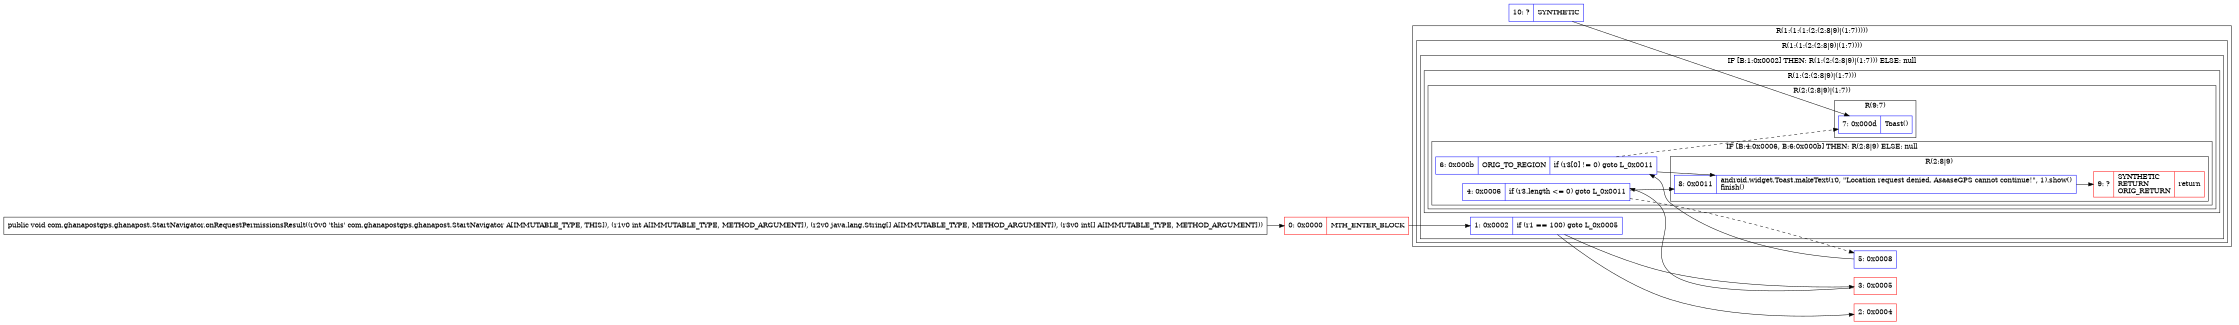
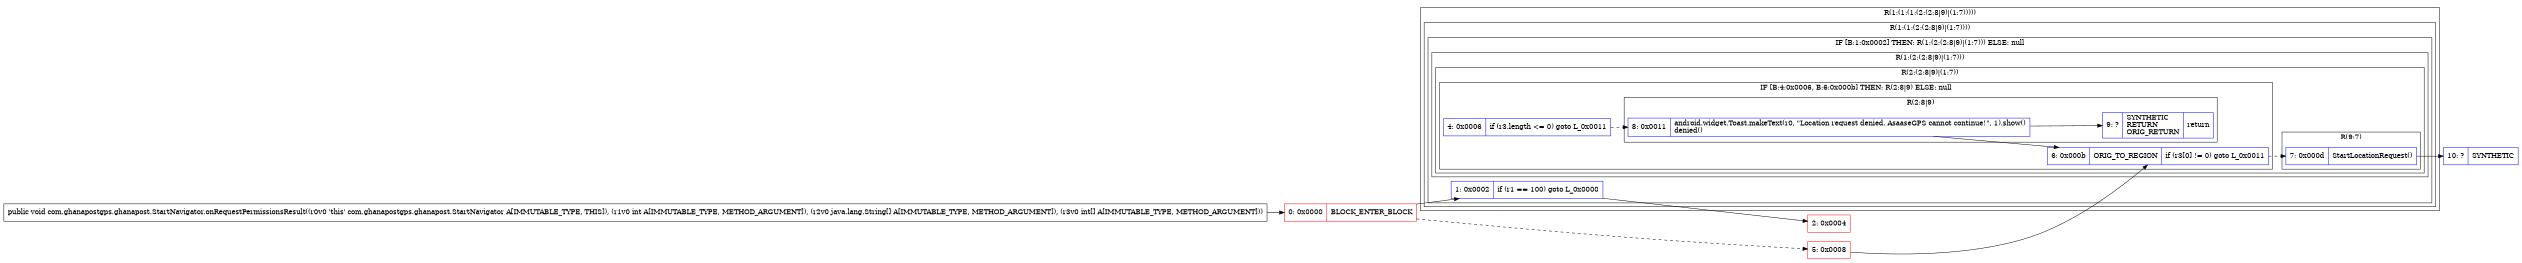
edge "10: ?" -> "7: 0x000d": reversed
node "7: 0x000d": text "Toast()" -> "StartLocationRequest()"
edge "6: 0x000b" -> "8: 0x0011": reversed
node "9: ?": color red -> blue
node "8: 0x0011": text "finish()" -> "denied()"
edge "4: 0x0006" -> "8: 0x0011": style solid -> dashed
edge "4: 0x0006" -> "5: 0x0008": now "0: 0x0000" -> "5: 0x0008"
node "0: 0x0000": text "MTH_ENTER_BLOCK" -> "BLOCK_ENTER_BLOCK"
node "1: 0x0002": text "if (r1 == 100) goto L_0x0005" -> "if (r1 == 100) goto L_0x0000"
node "5: 0x0008": color blue -> red
node "3: 0x0005": removed
